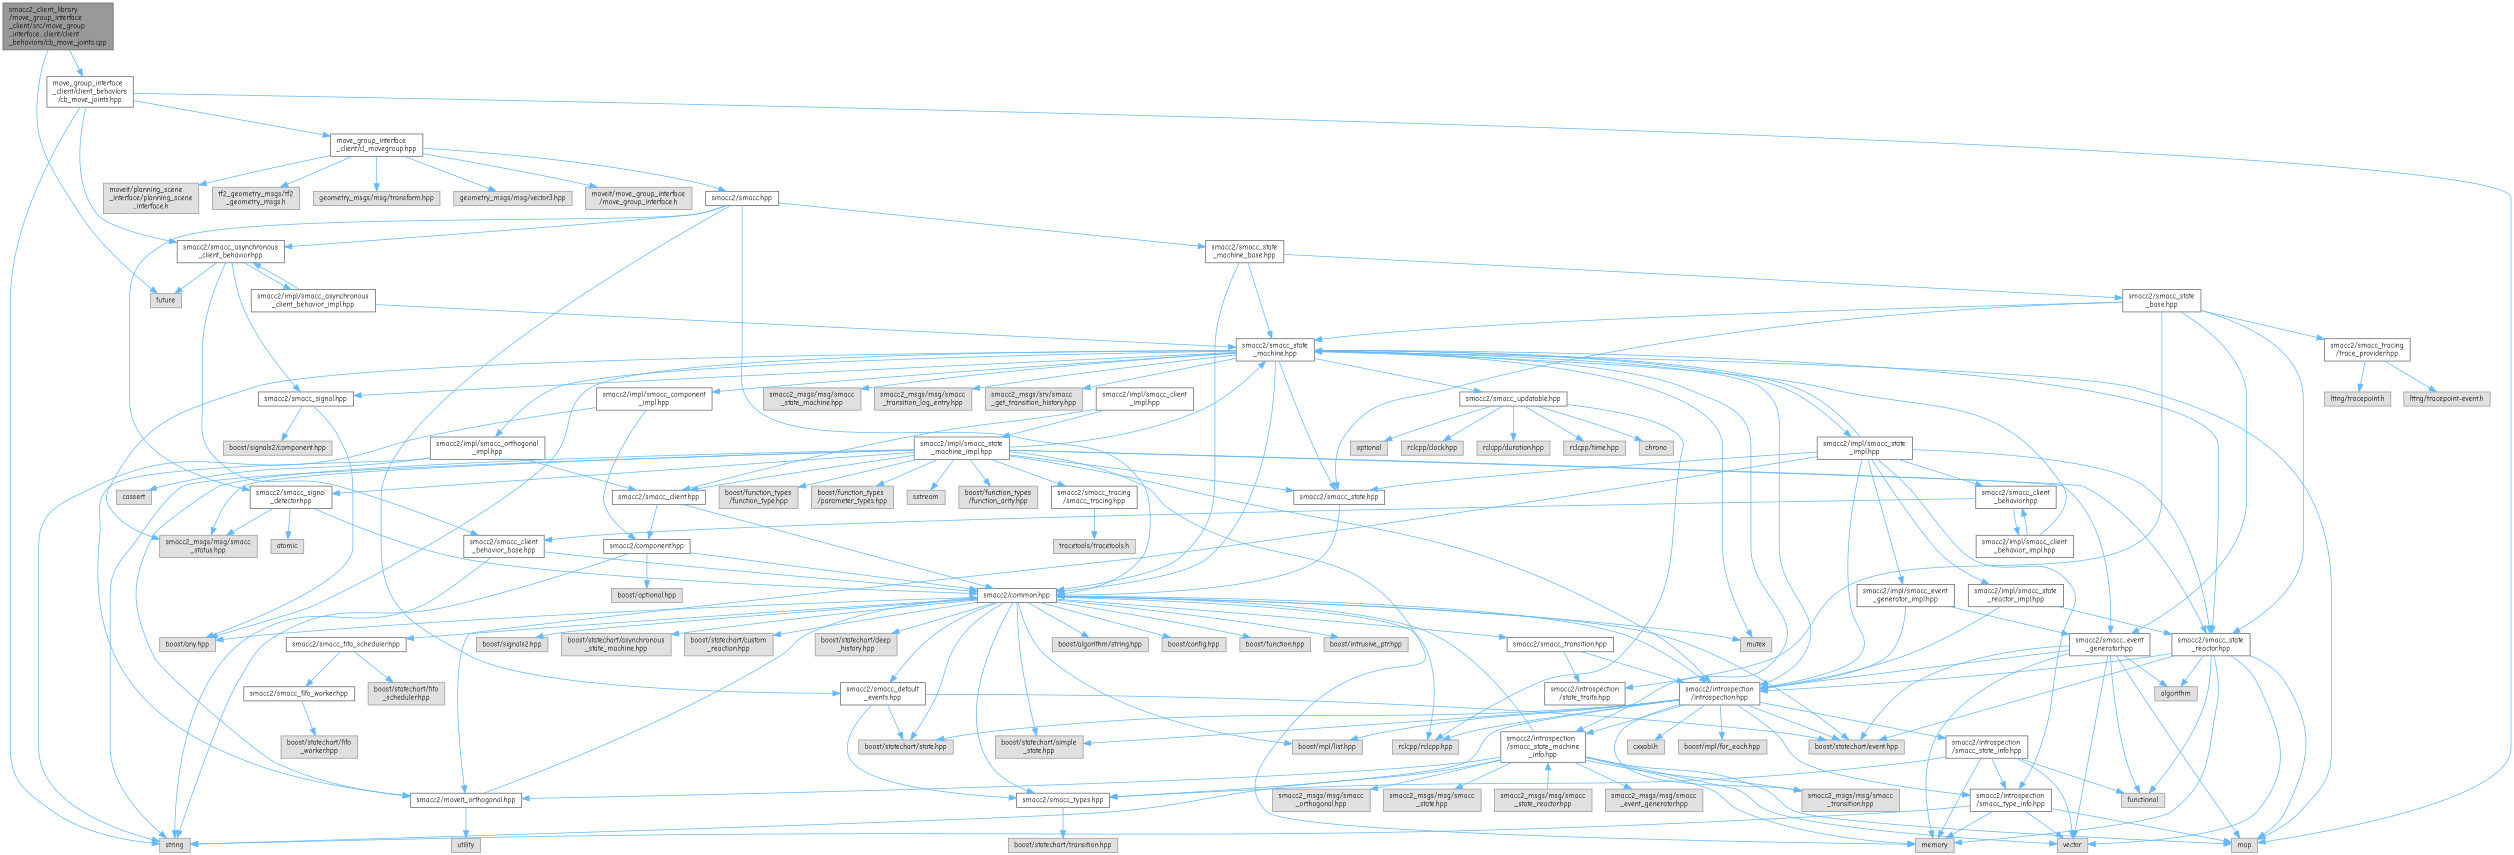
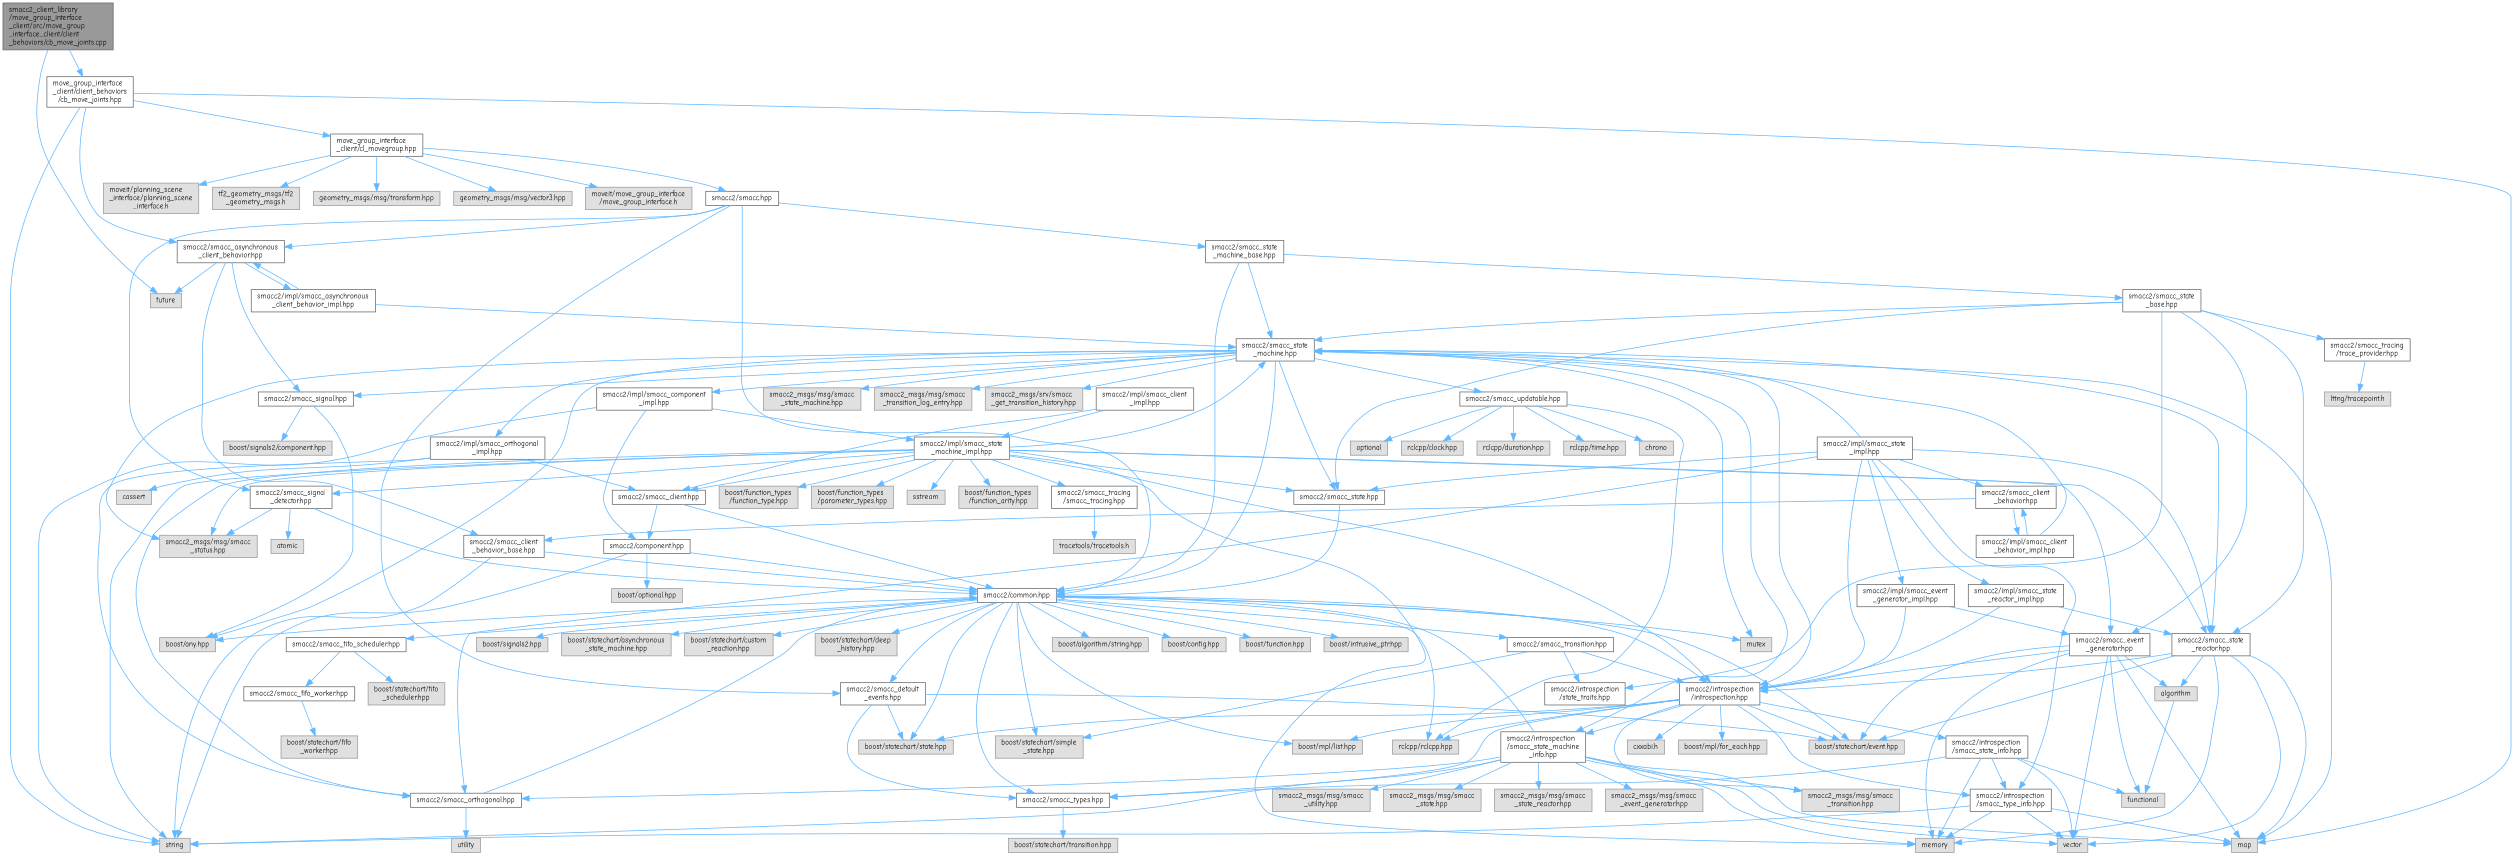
edge "smacc2/smacc_state _machine.hpp" -> "smacc2/impl/smacc_state _impl.hpp": removed
node "lttng/tracepoint-event.h": removed
edge "smacc2/impl/smacc_component _impl.hpp" -> "smacc2/impl/smacc_state _machine_impl.hpp": added
edge "smacc2/introspection /introspection.hpp" -> "boost/statechart/simple _state.hpp": now "smacc2/smacc_transition.hpp" -> "boost/statechart/simple _state.hpp"
edge "smacc2/smacc_state _reactor.hpp" -> "functional": now "algorithm" -> "functional"
edge "smacc2_msgs/msg/smacc _state_reactor.hpp" -> "smacc2/introspection /smacc_state_machine _info.hpp": reversed
node "smacc2/moveit_orthogonal.hpp": label "smacc2/moveit_orthogonal.hpp" -> "smacc2/smacc_orthogonal.hpp"
node "smacc2_msgs/msg/smacc _orthogonal.hpp": label "smacc2_msgs/msg/smacc _orthogonal.hpp" -> "smacc2_msgs/msg/smacc _utility.hpp"
